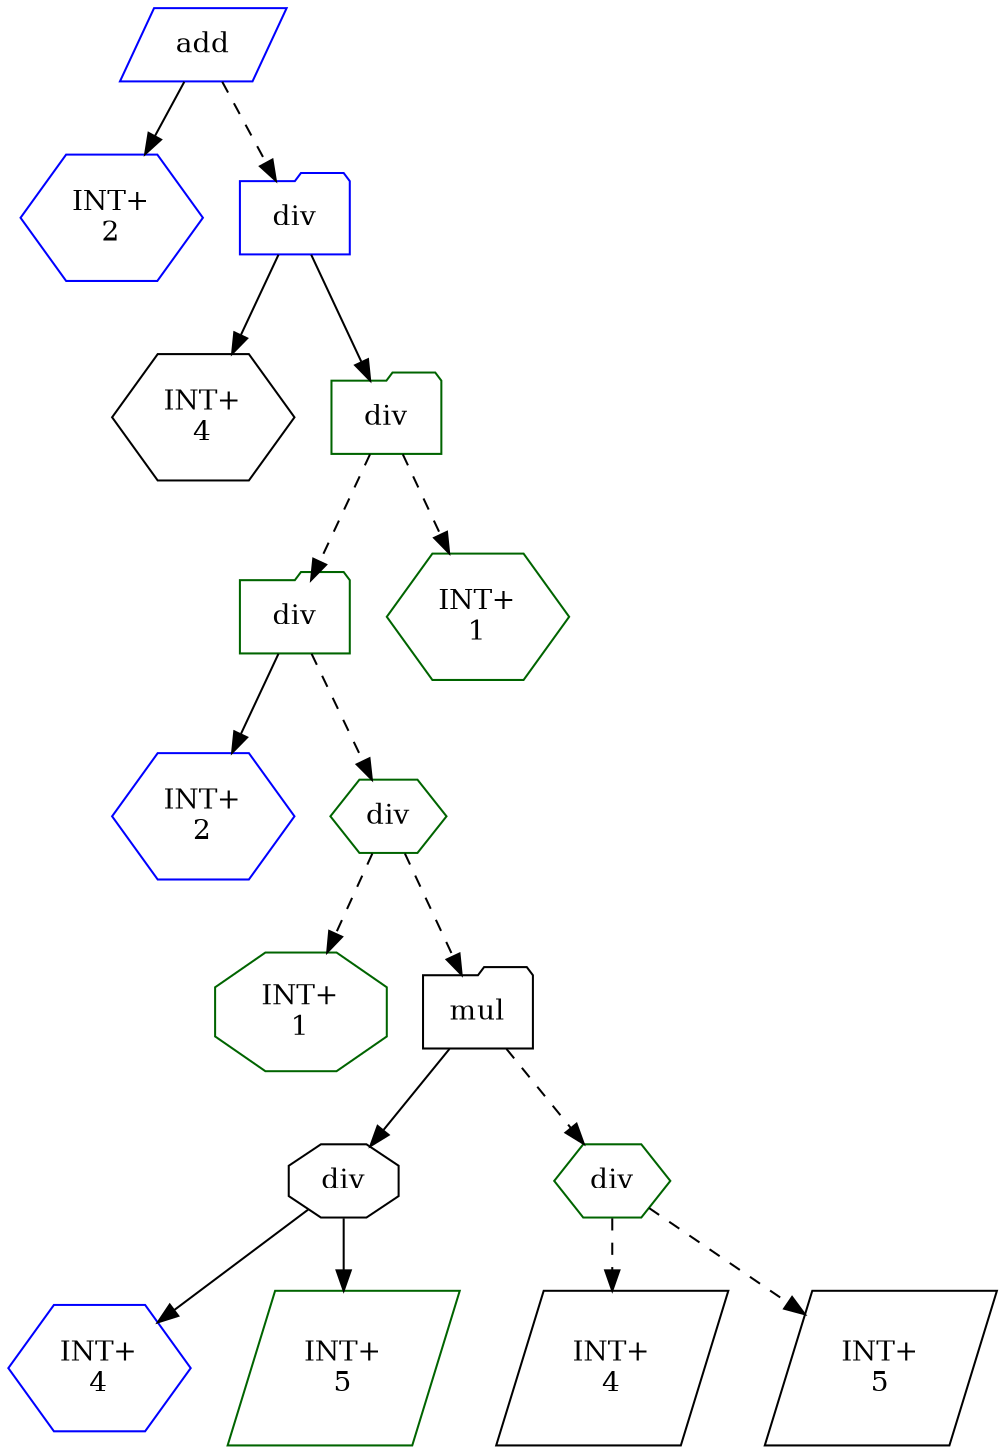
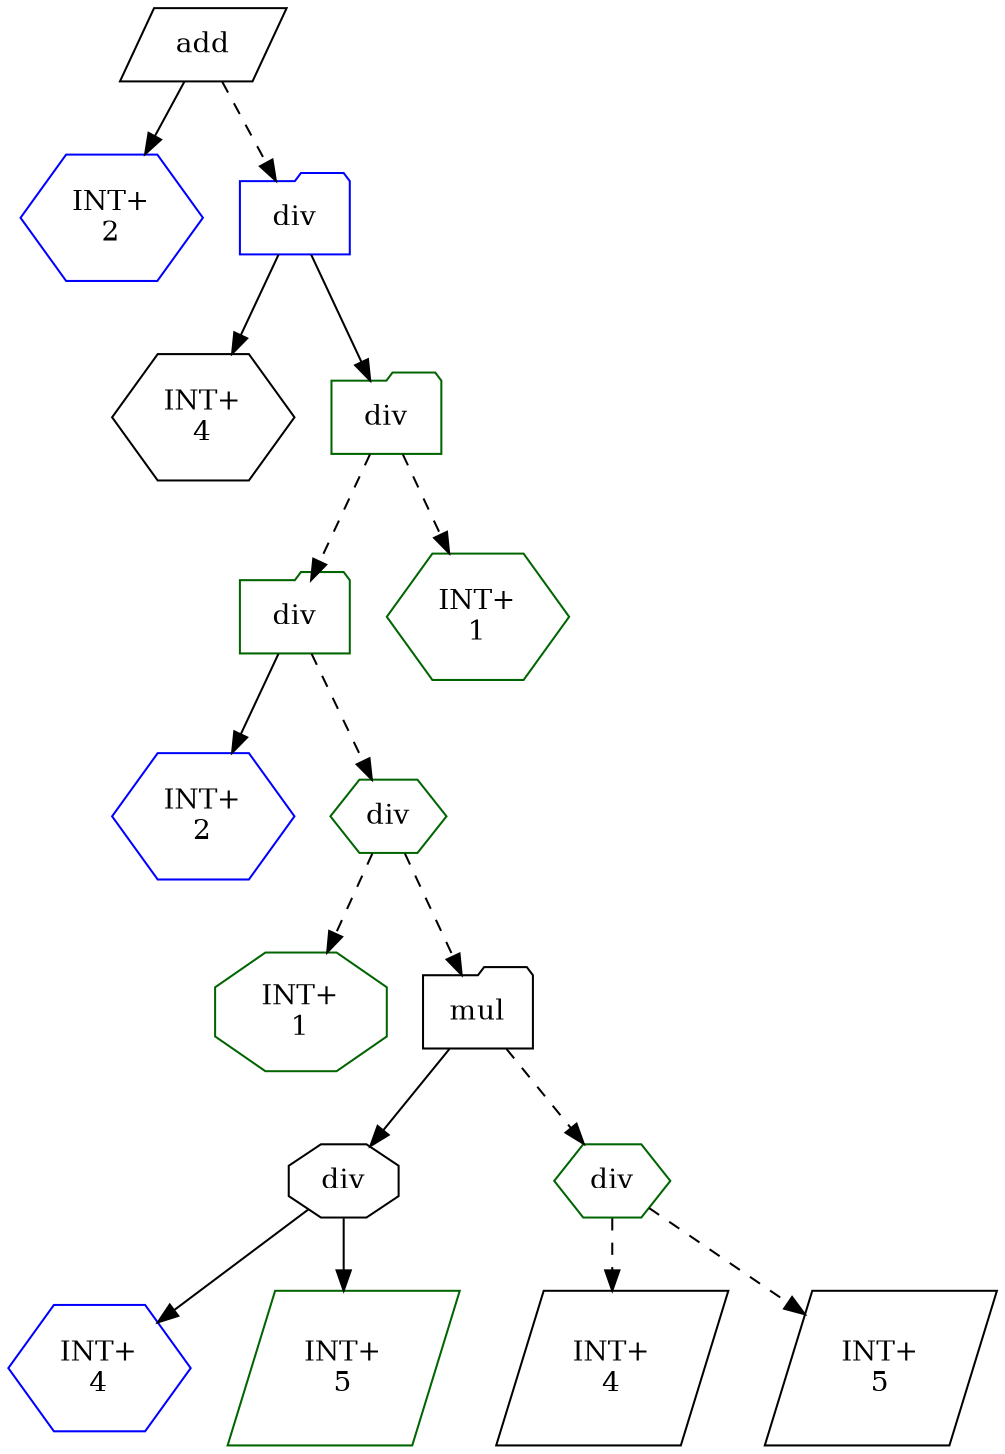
node "add": color blue -> black
